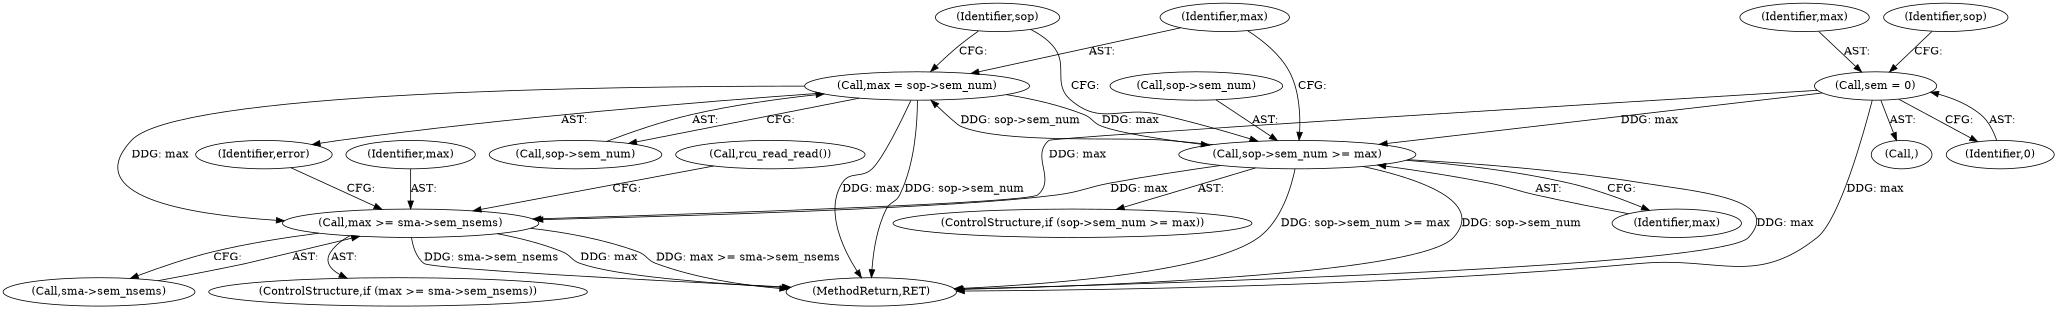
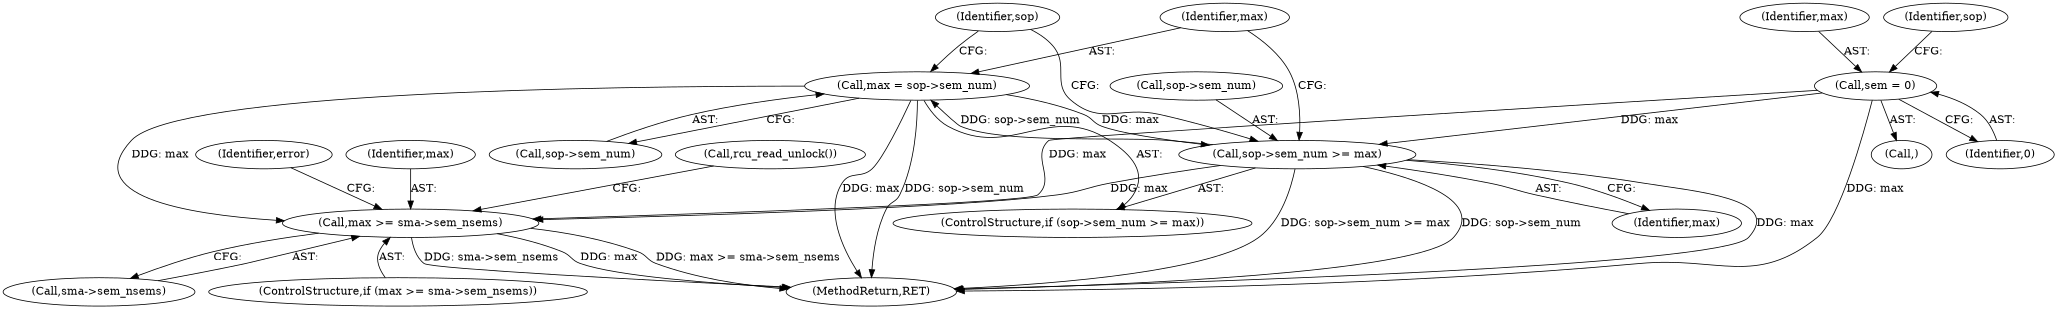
edge "(Call,max = sop->sem_num)" -> "(Identifier,error)": now "(Call,max = sop->sem_num)" -> "(ControlStructure,if (sop->sem_num >= max))"
node "(Call,rcu_read_read())": label "(Call,rcu_read_read())" -> "(Call,rcu_read_unlock())"
edge "(Call,max >= sma->sem_nsems)" -> "(ControlStructure,if (max >= sma->sem_nsems))": reversed
